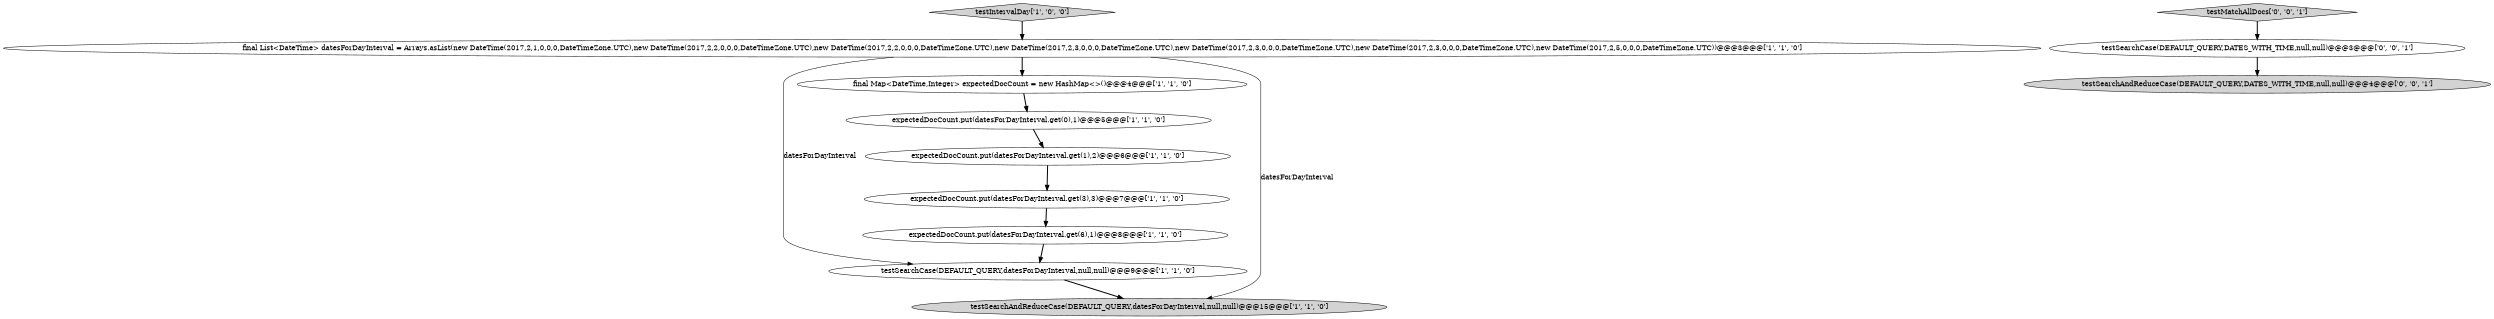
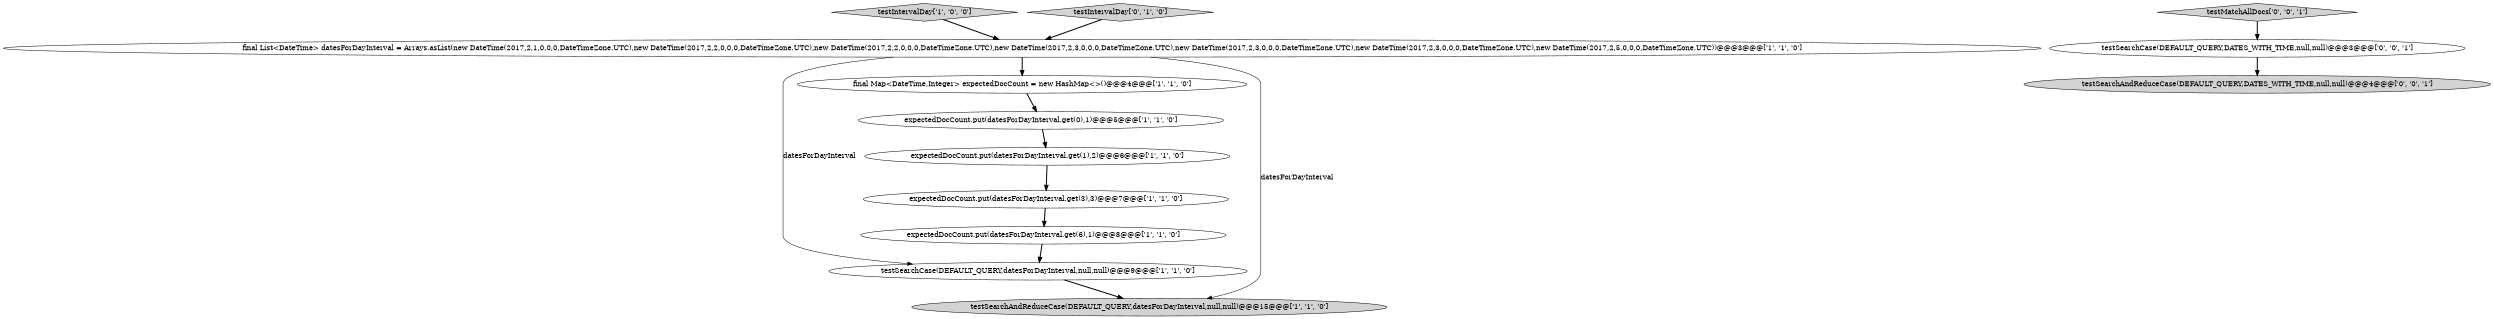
node "testIntervalDay['0', '1', '0']": added
